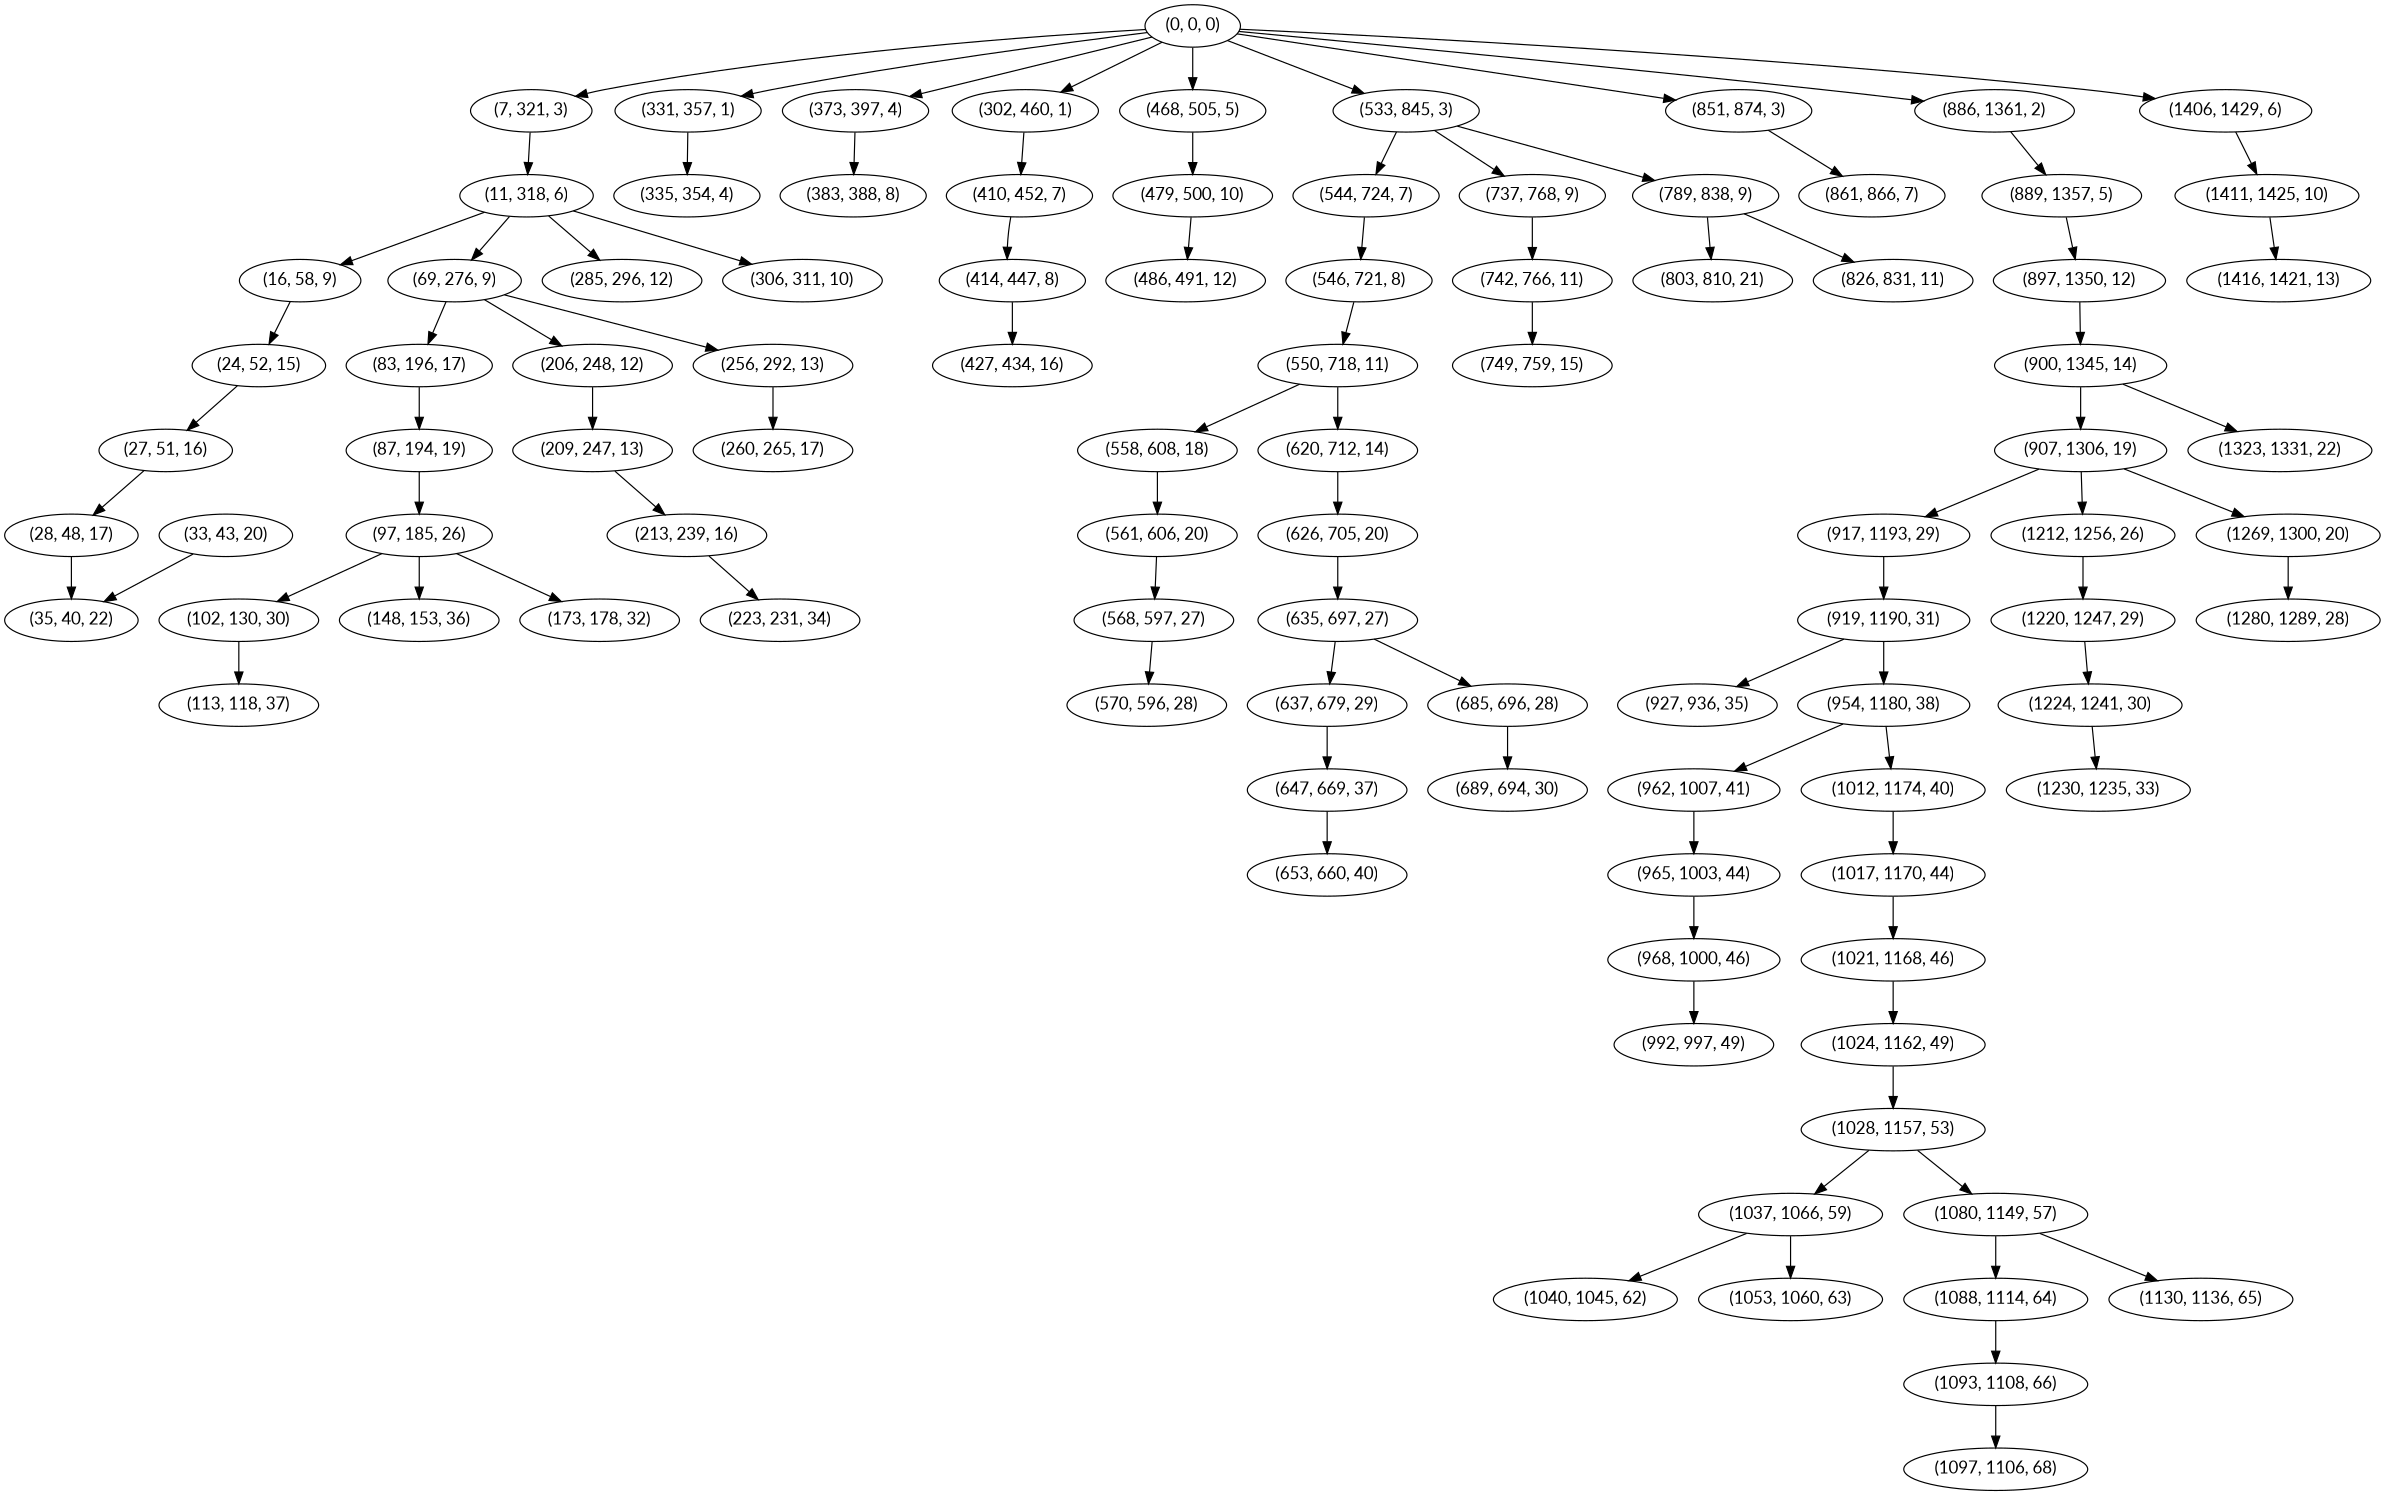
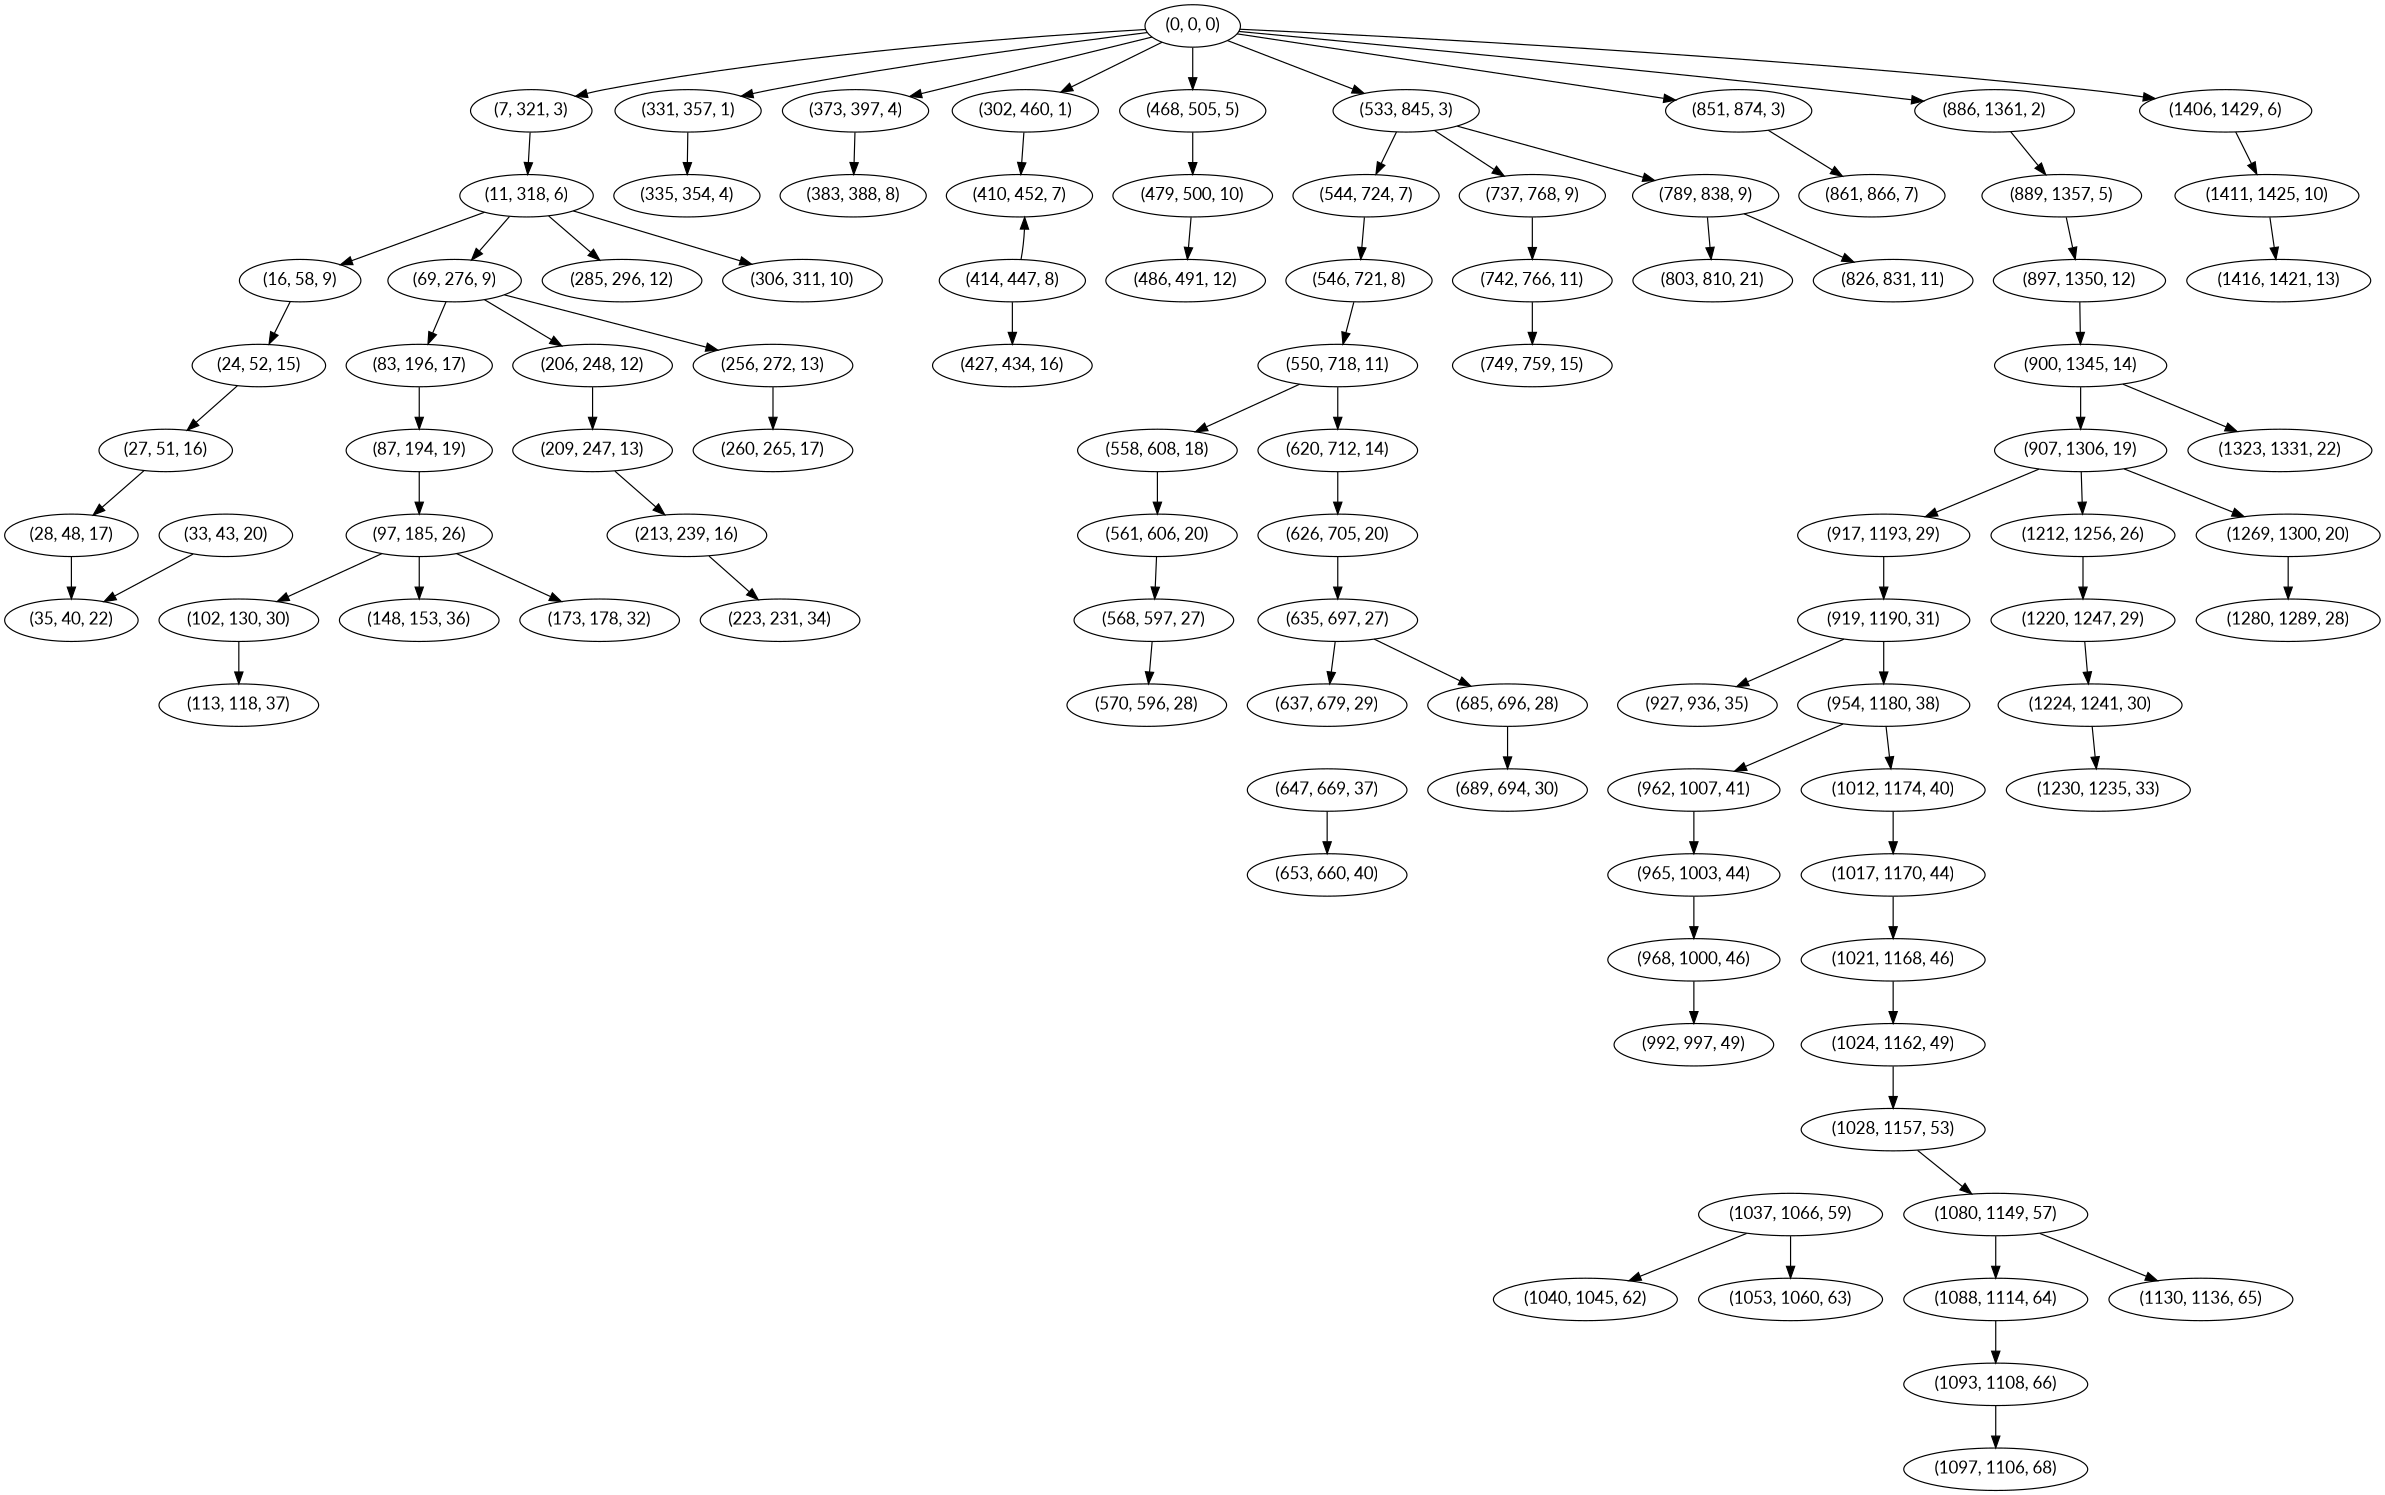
edge "(410, 452, 7)" -> "(414, 447, 8)": reversed
node "(256, 292, 13)": label "(256, 292, 13)" -> "(256, 272, 13)"
edge "(637, 679, 29)" -> "(647, 669, 37)": removed
edge "(1028, 1157, 53)" -> "(1037, 1066, 59)": removed
